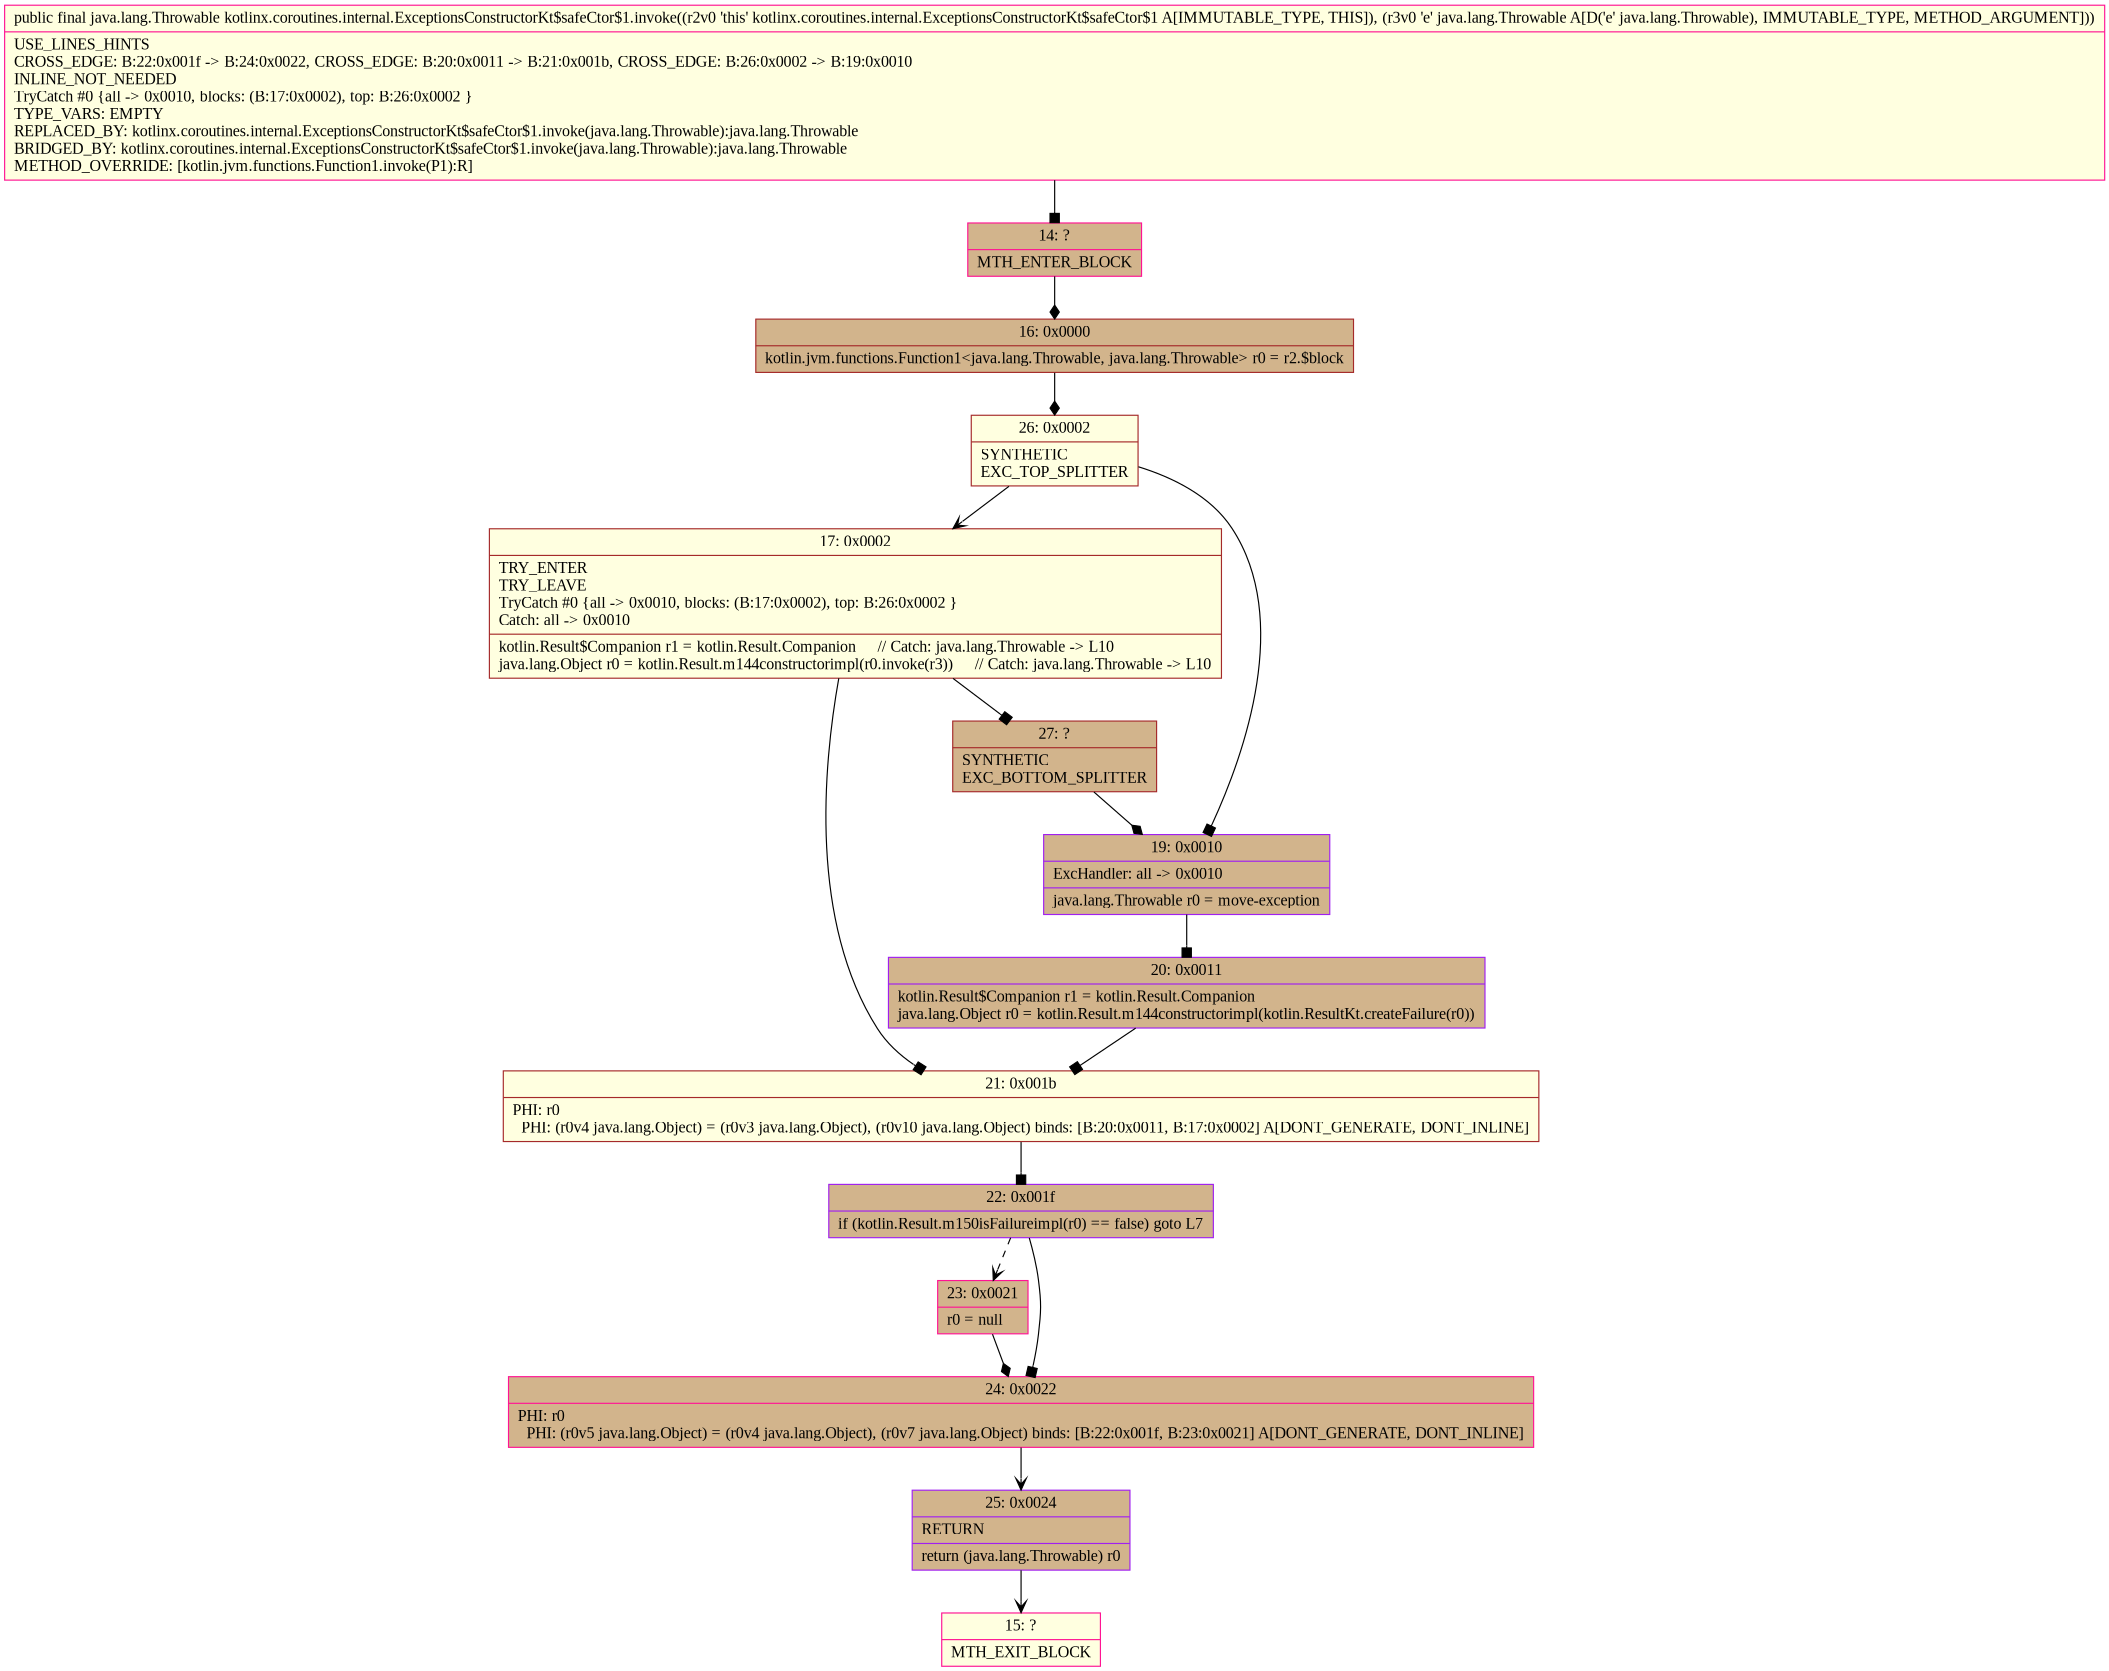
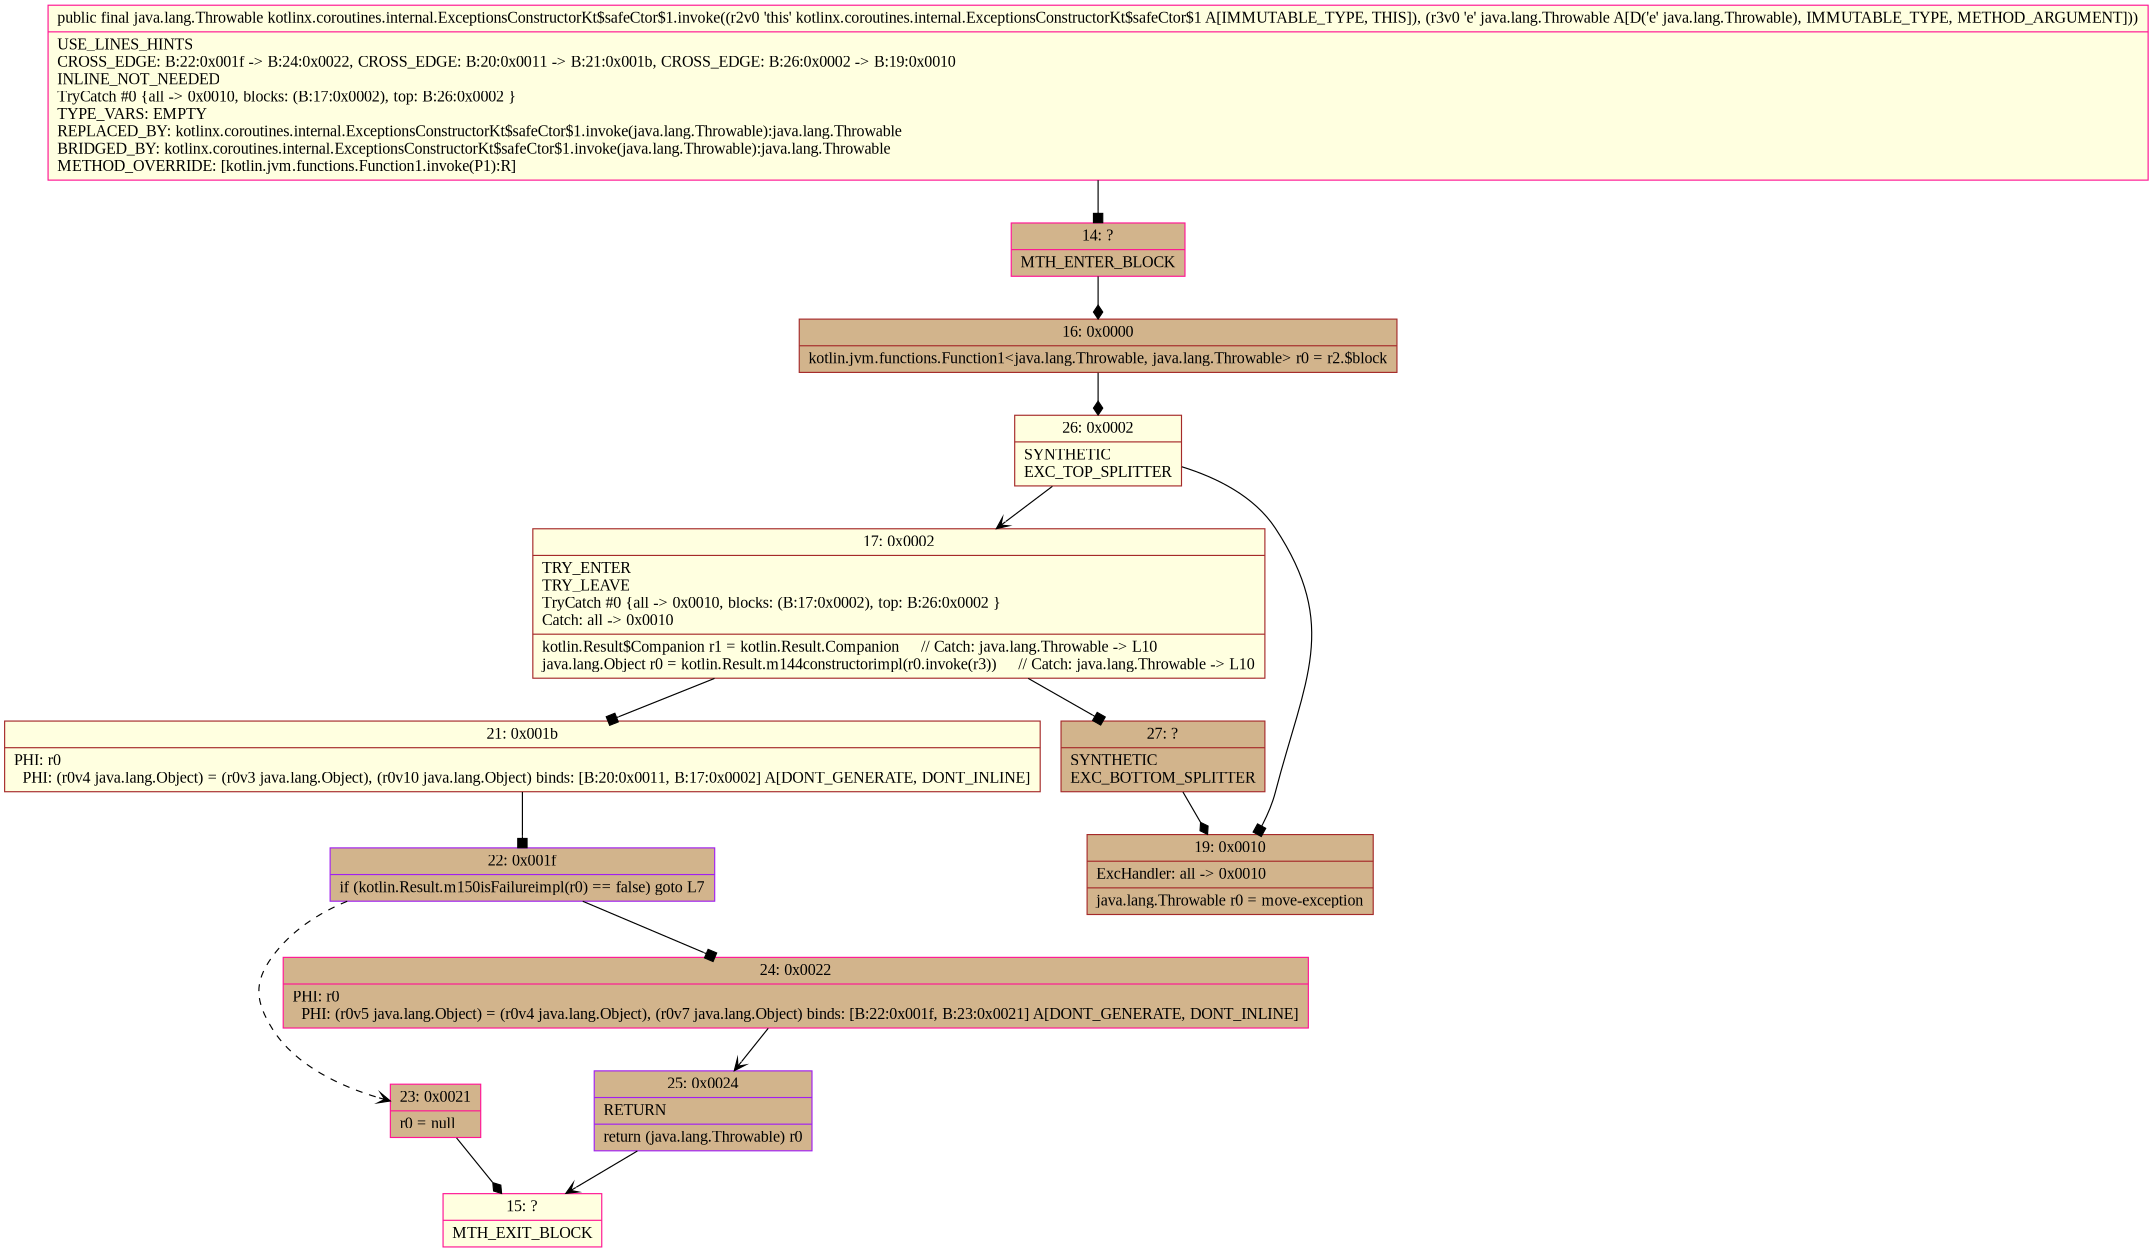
node "19: 0x0010": color purple -> brown
node "20: 0x0011": removed
edge "23: 0x0021" -> "24: 0x0022": now "23: 0x0021" -> "15: ?"
